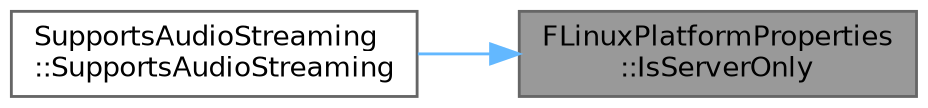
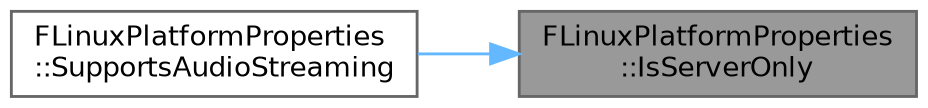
node "SupportsAudioStreaming ::SupportsAudioStreaming": label "SupportsAudioStreaming ::SupportsAudioStreaming" -> "FLinuxPlatformProperties ::SupportsAudioStreaming"
